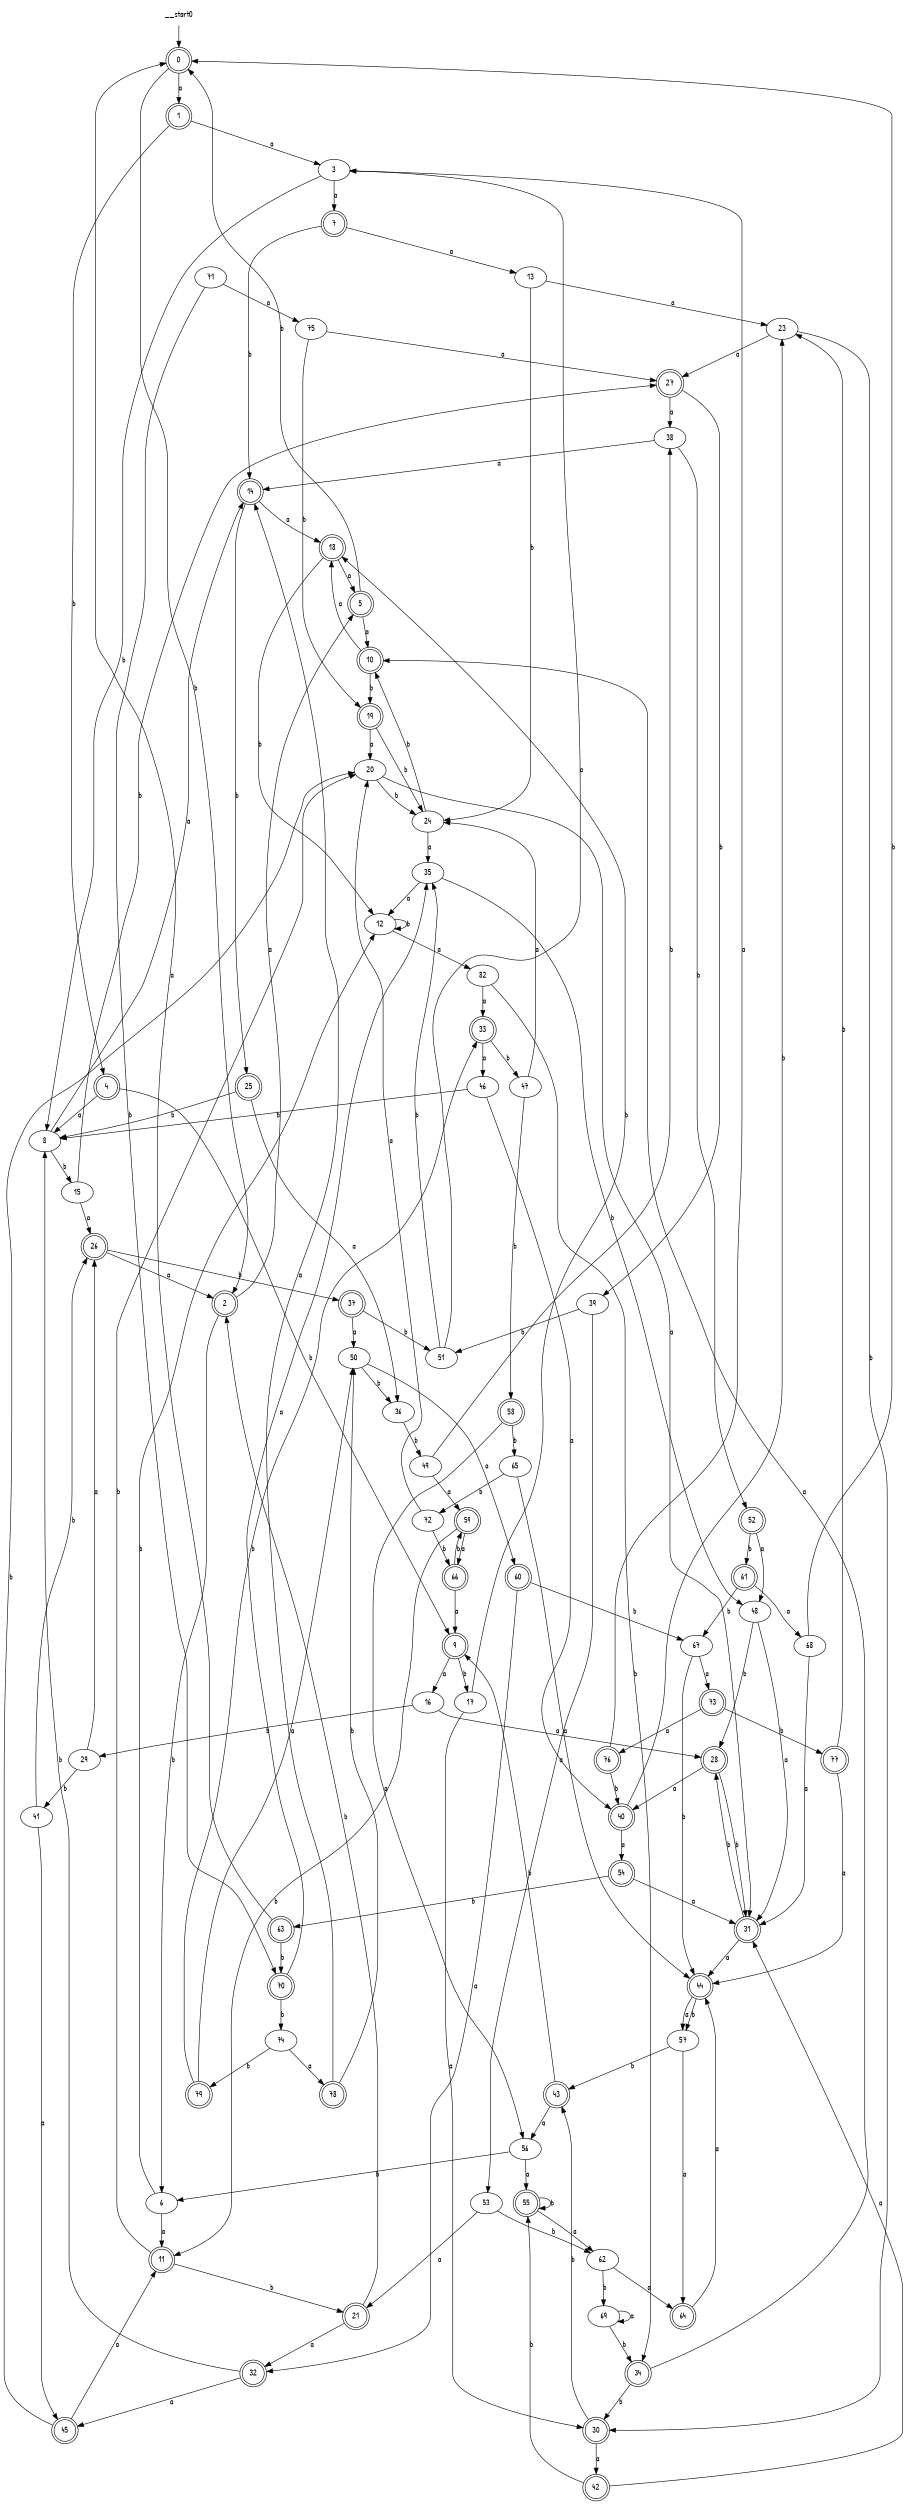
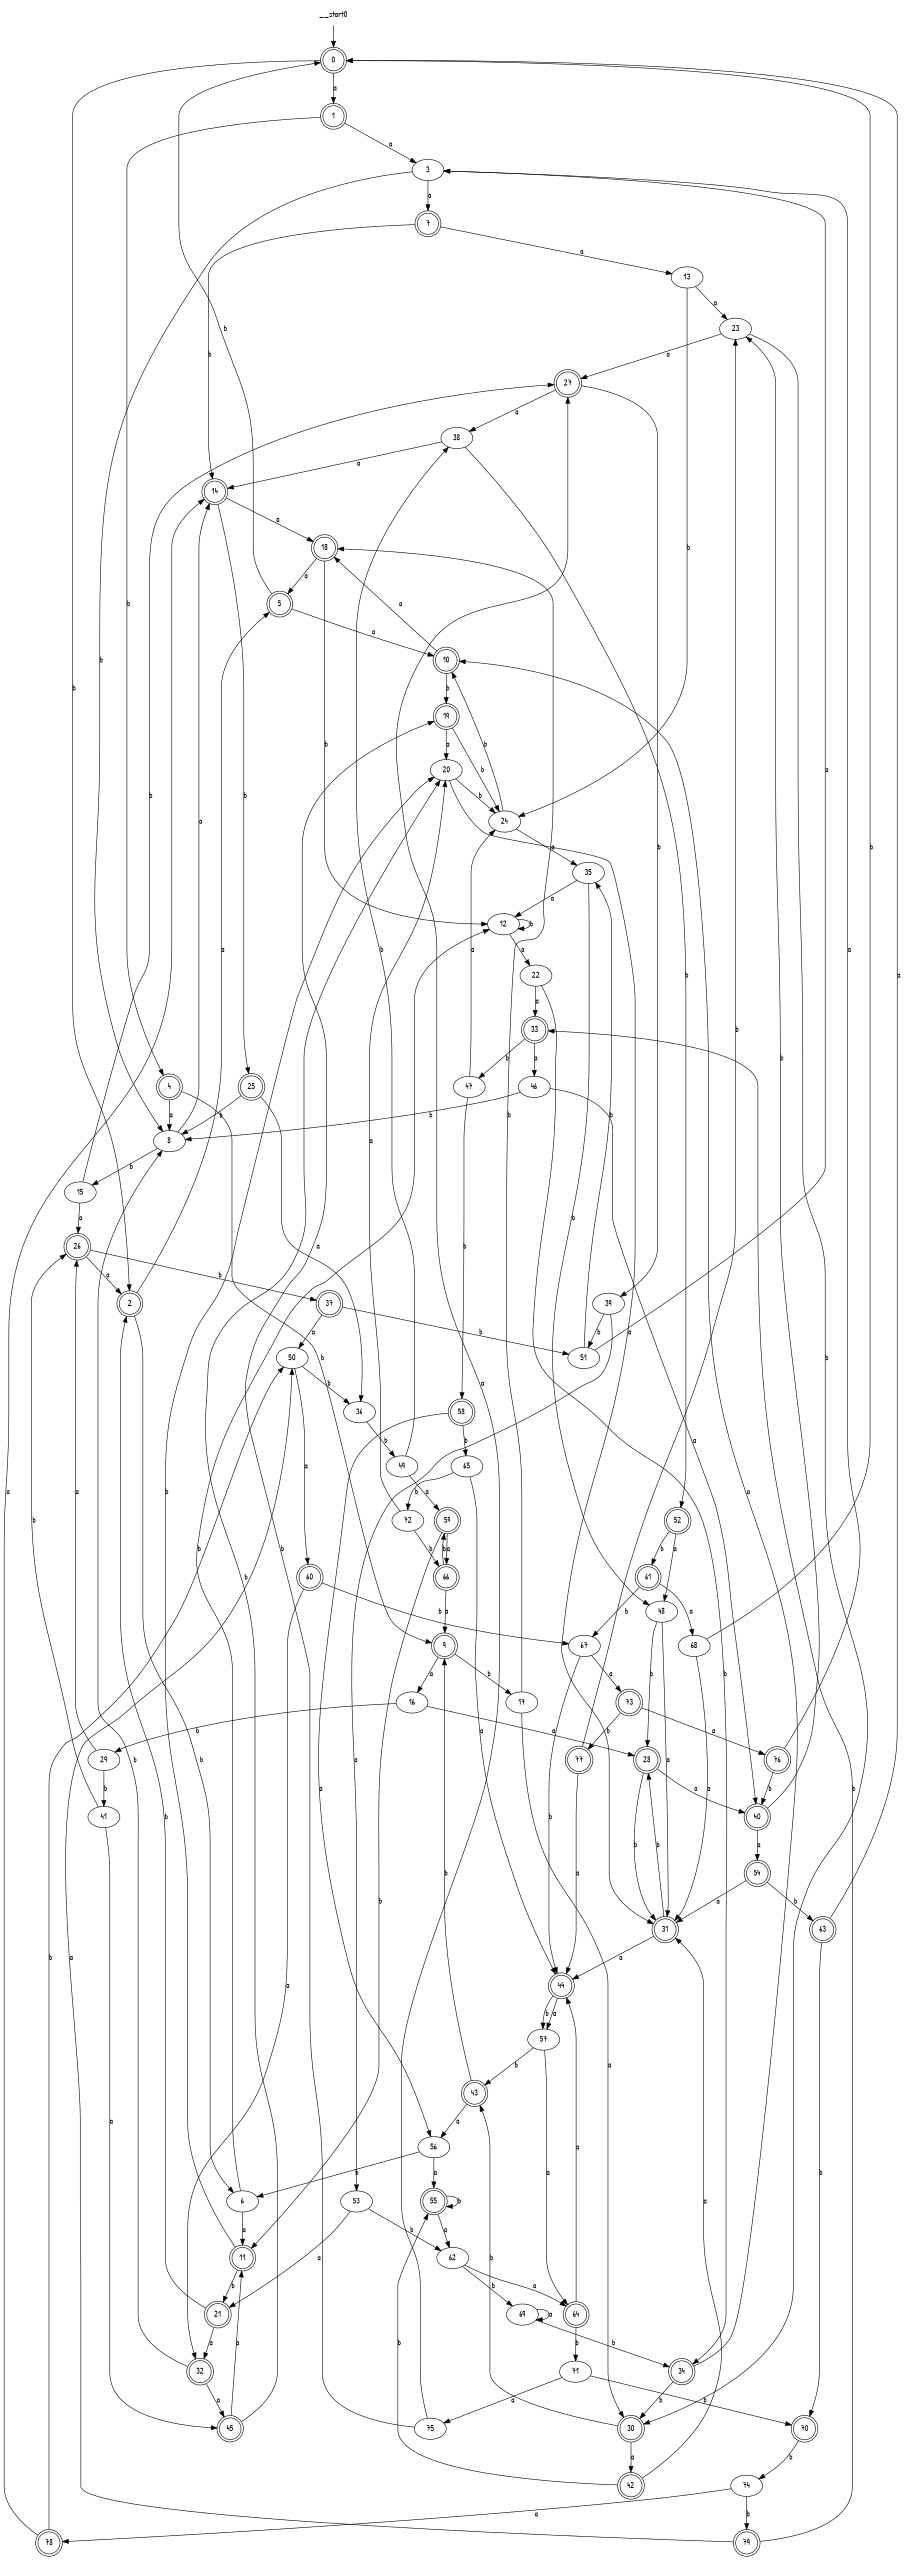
node "82": label "82" -> "22"
edge "70" -> "35": removed, label "a"
edge "64" -> "71": added, label "b"
